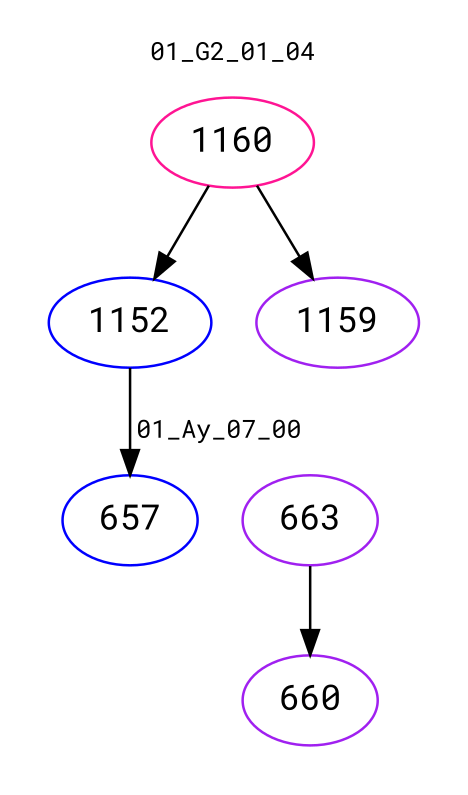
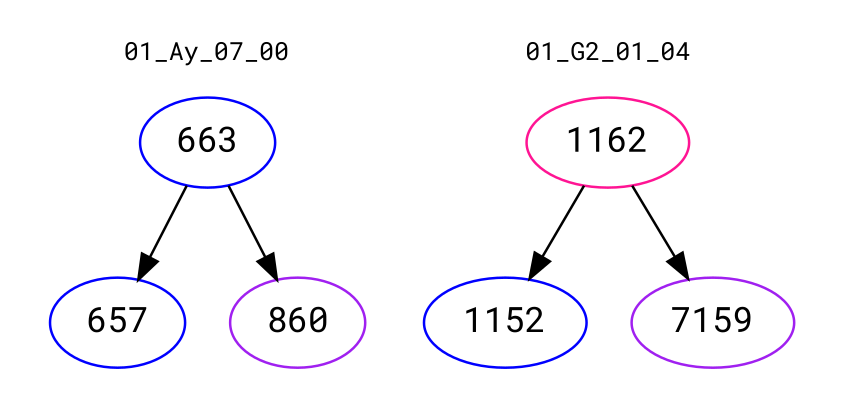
node "1160": label "1160" -> "1162"
node "1159": label "1159" -> "7159"
edge "1152" -> "657": now "663" -> "657"
node "663": color purple -> blue
node "660": label "660" -> "860"
